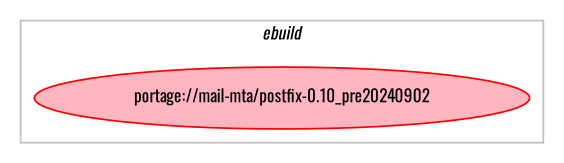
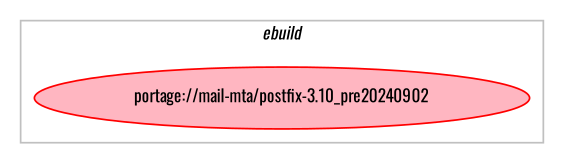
node "portage://mail-mta/postfix-0.10_pre20240902": label "portage://mail-mta/postfix-0.10_pre20240902" -> "portage://mail-mta/postfix-3.10_pre20240902"
